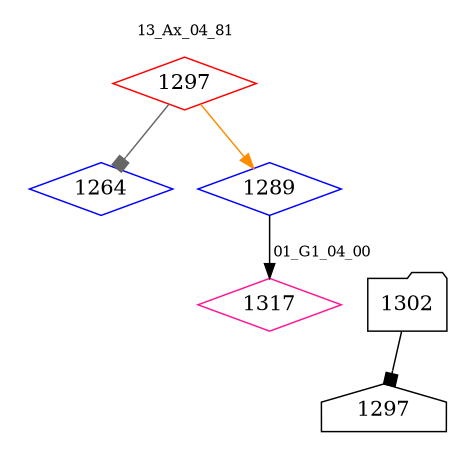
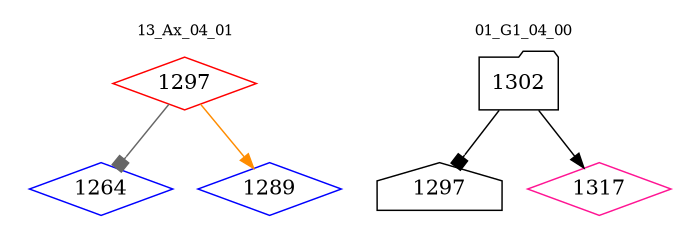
cluster "13_Ax_04_81": label "13_Ax_04_81" -> "13_Ax_04_01"
edge "1289" -> "1317": now "1302" -> "1317"
